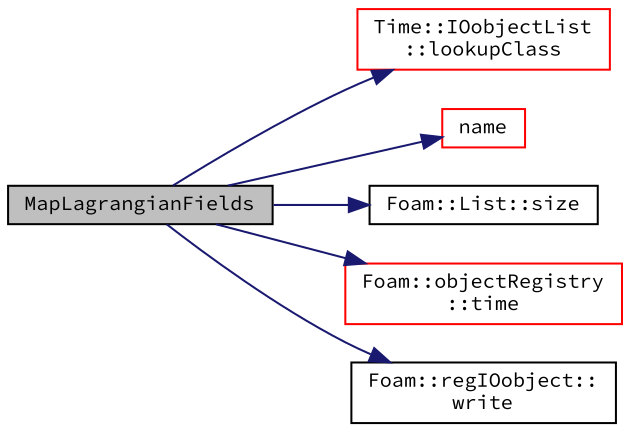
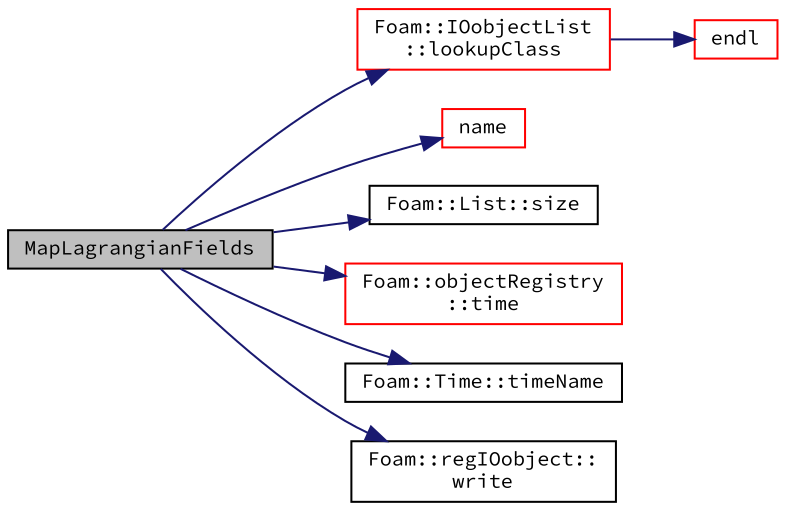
node "Time::IOobjectList ::lookupClass": label "Time::IOobjectList ::lookupClass" -> "Foam::IOobjectList ::lookupClass"
node "endl": added
node "Foam::Time::timeName": added
